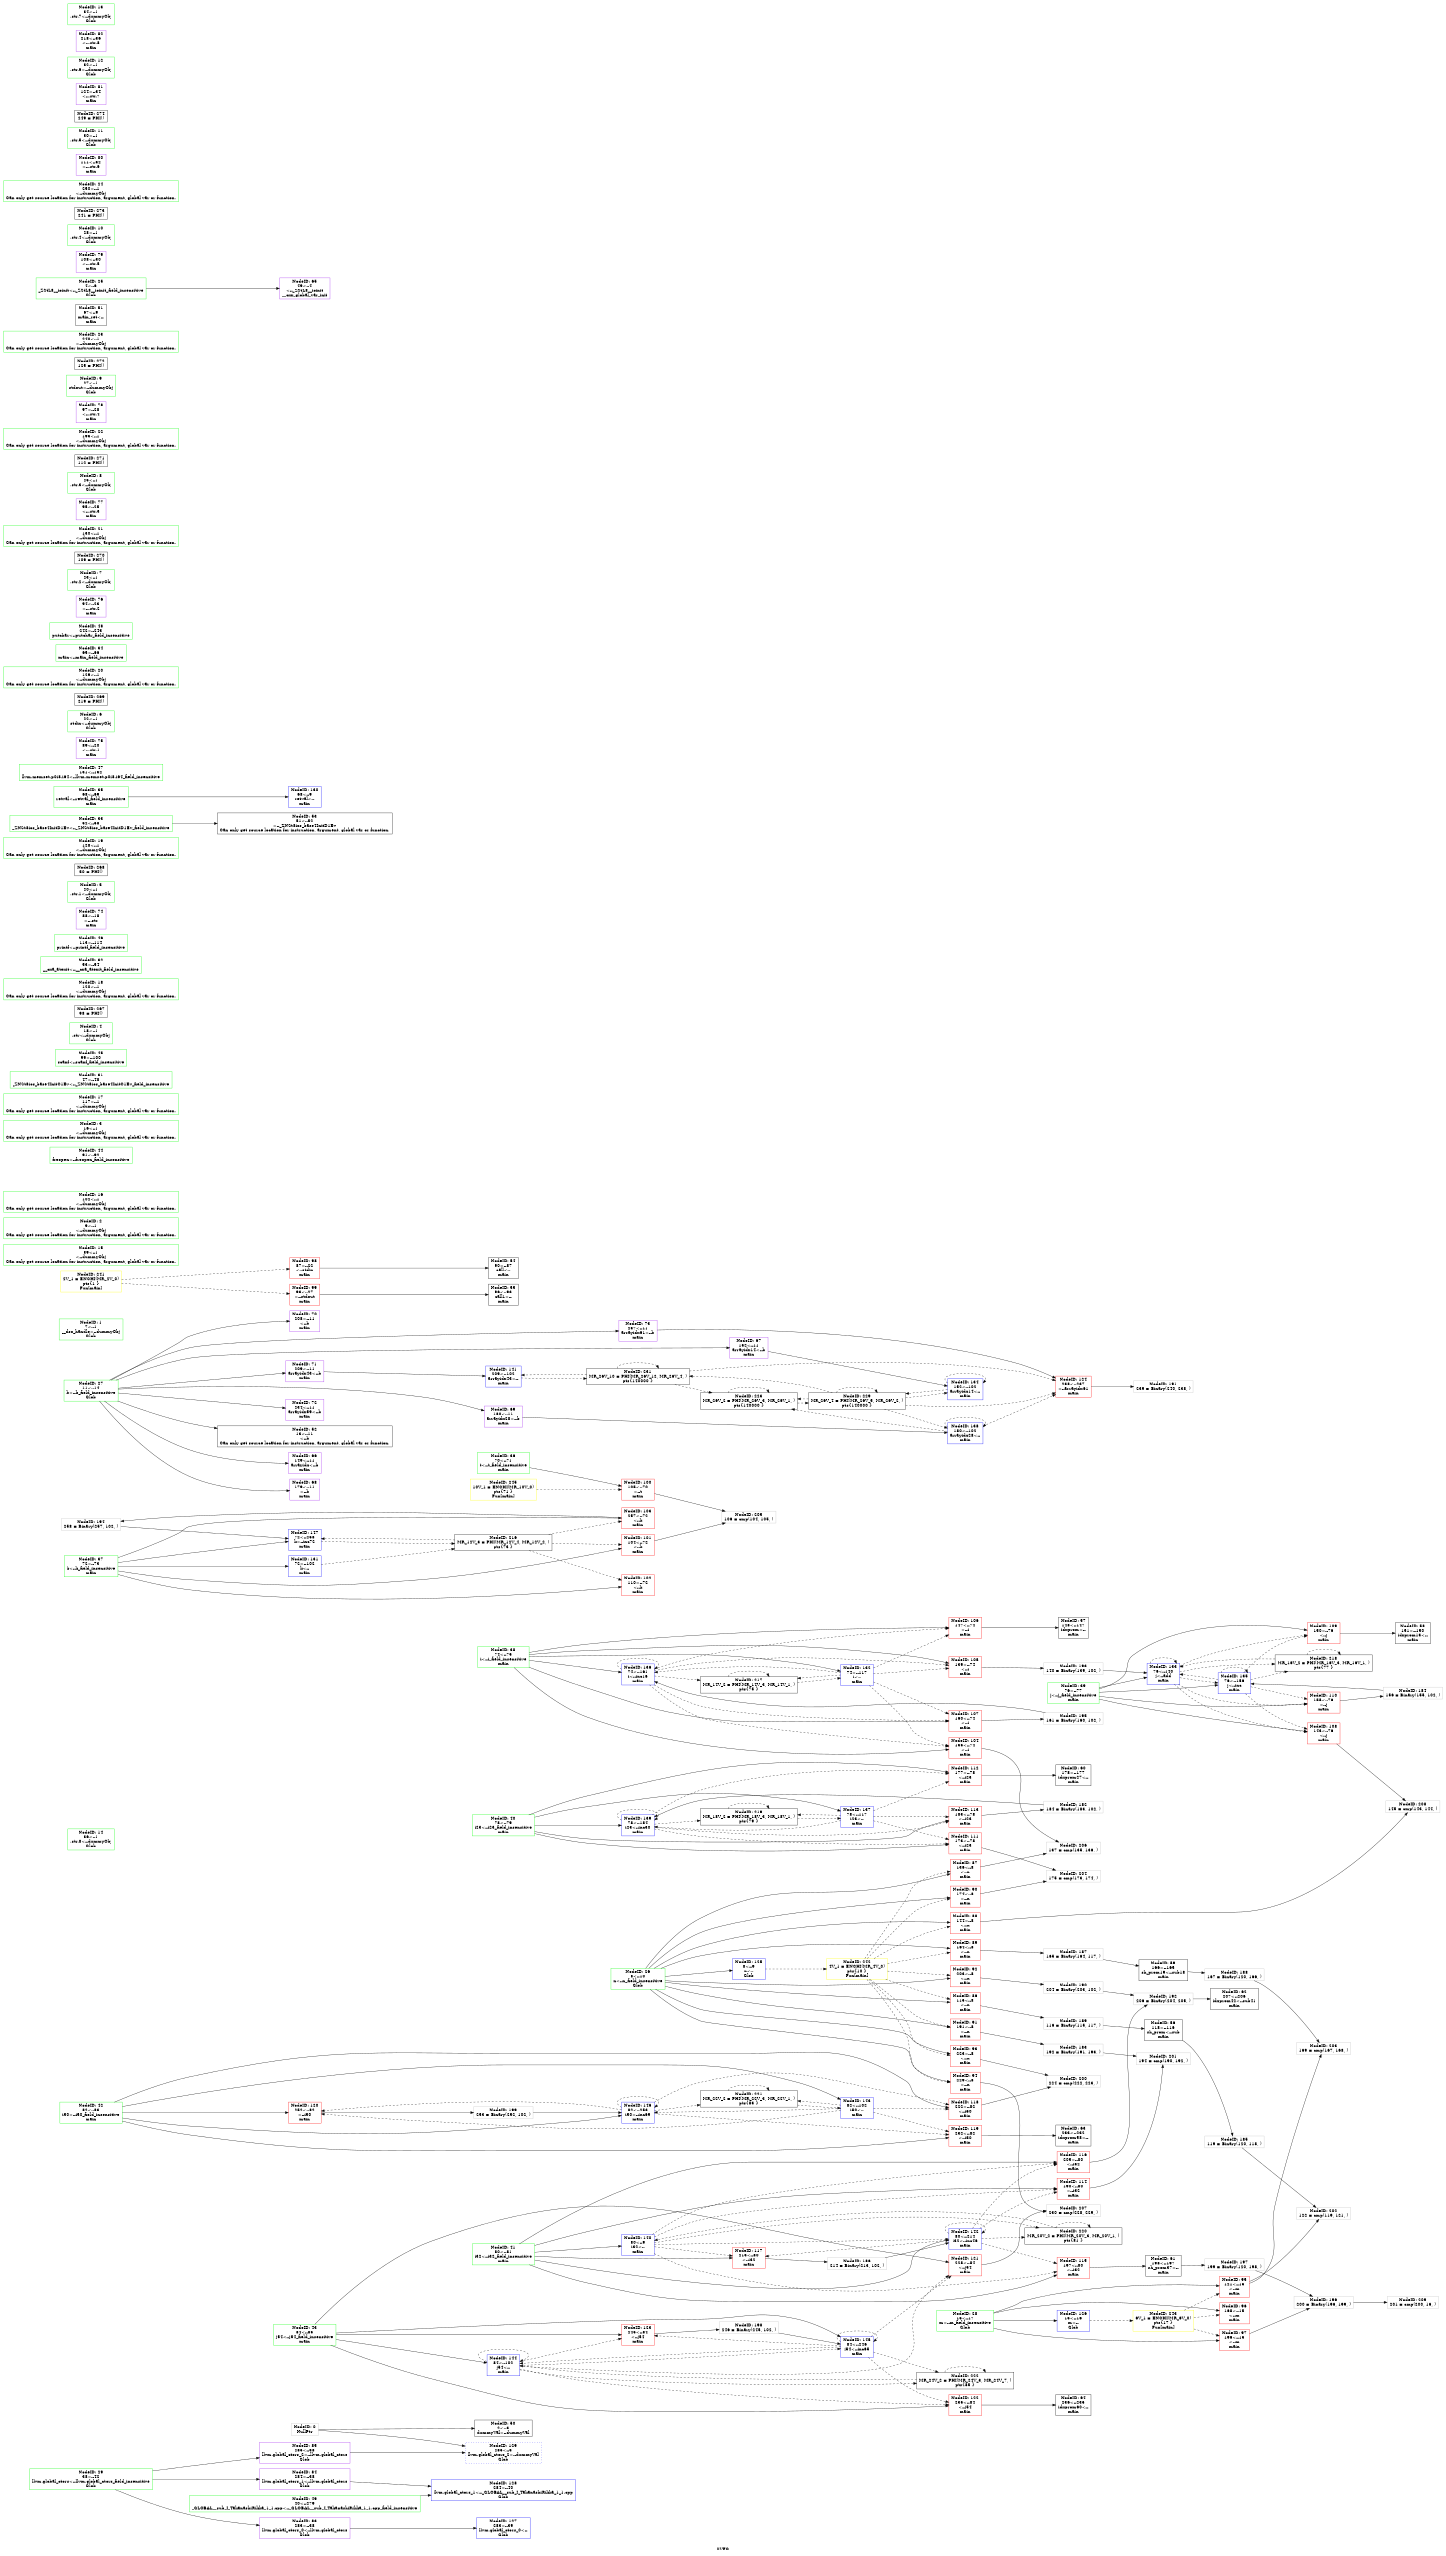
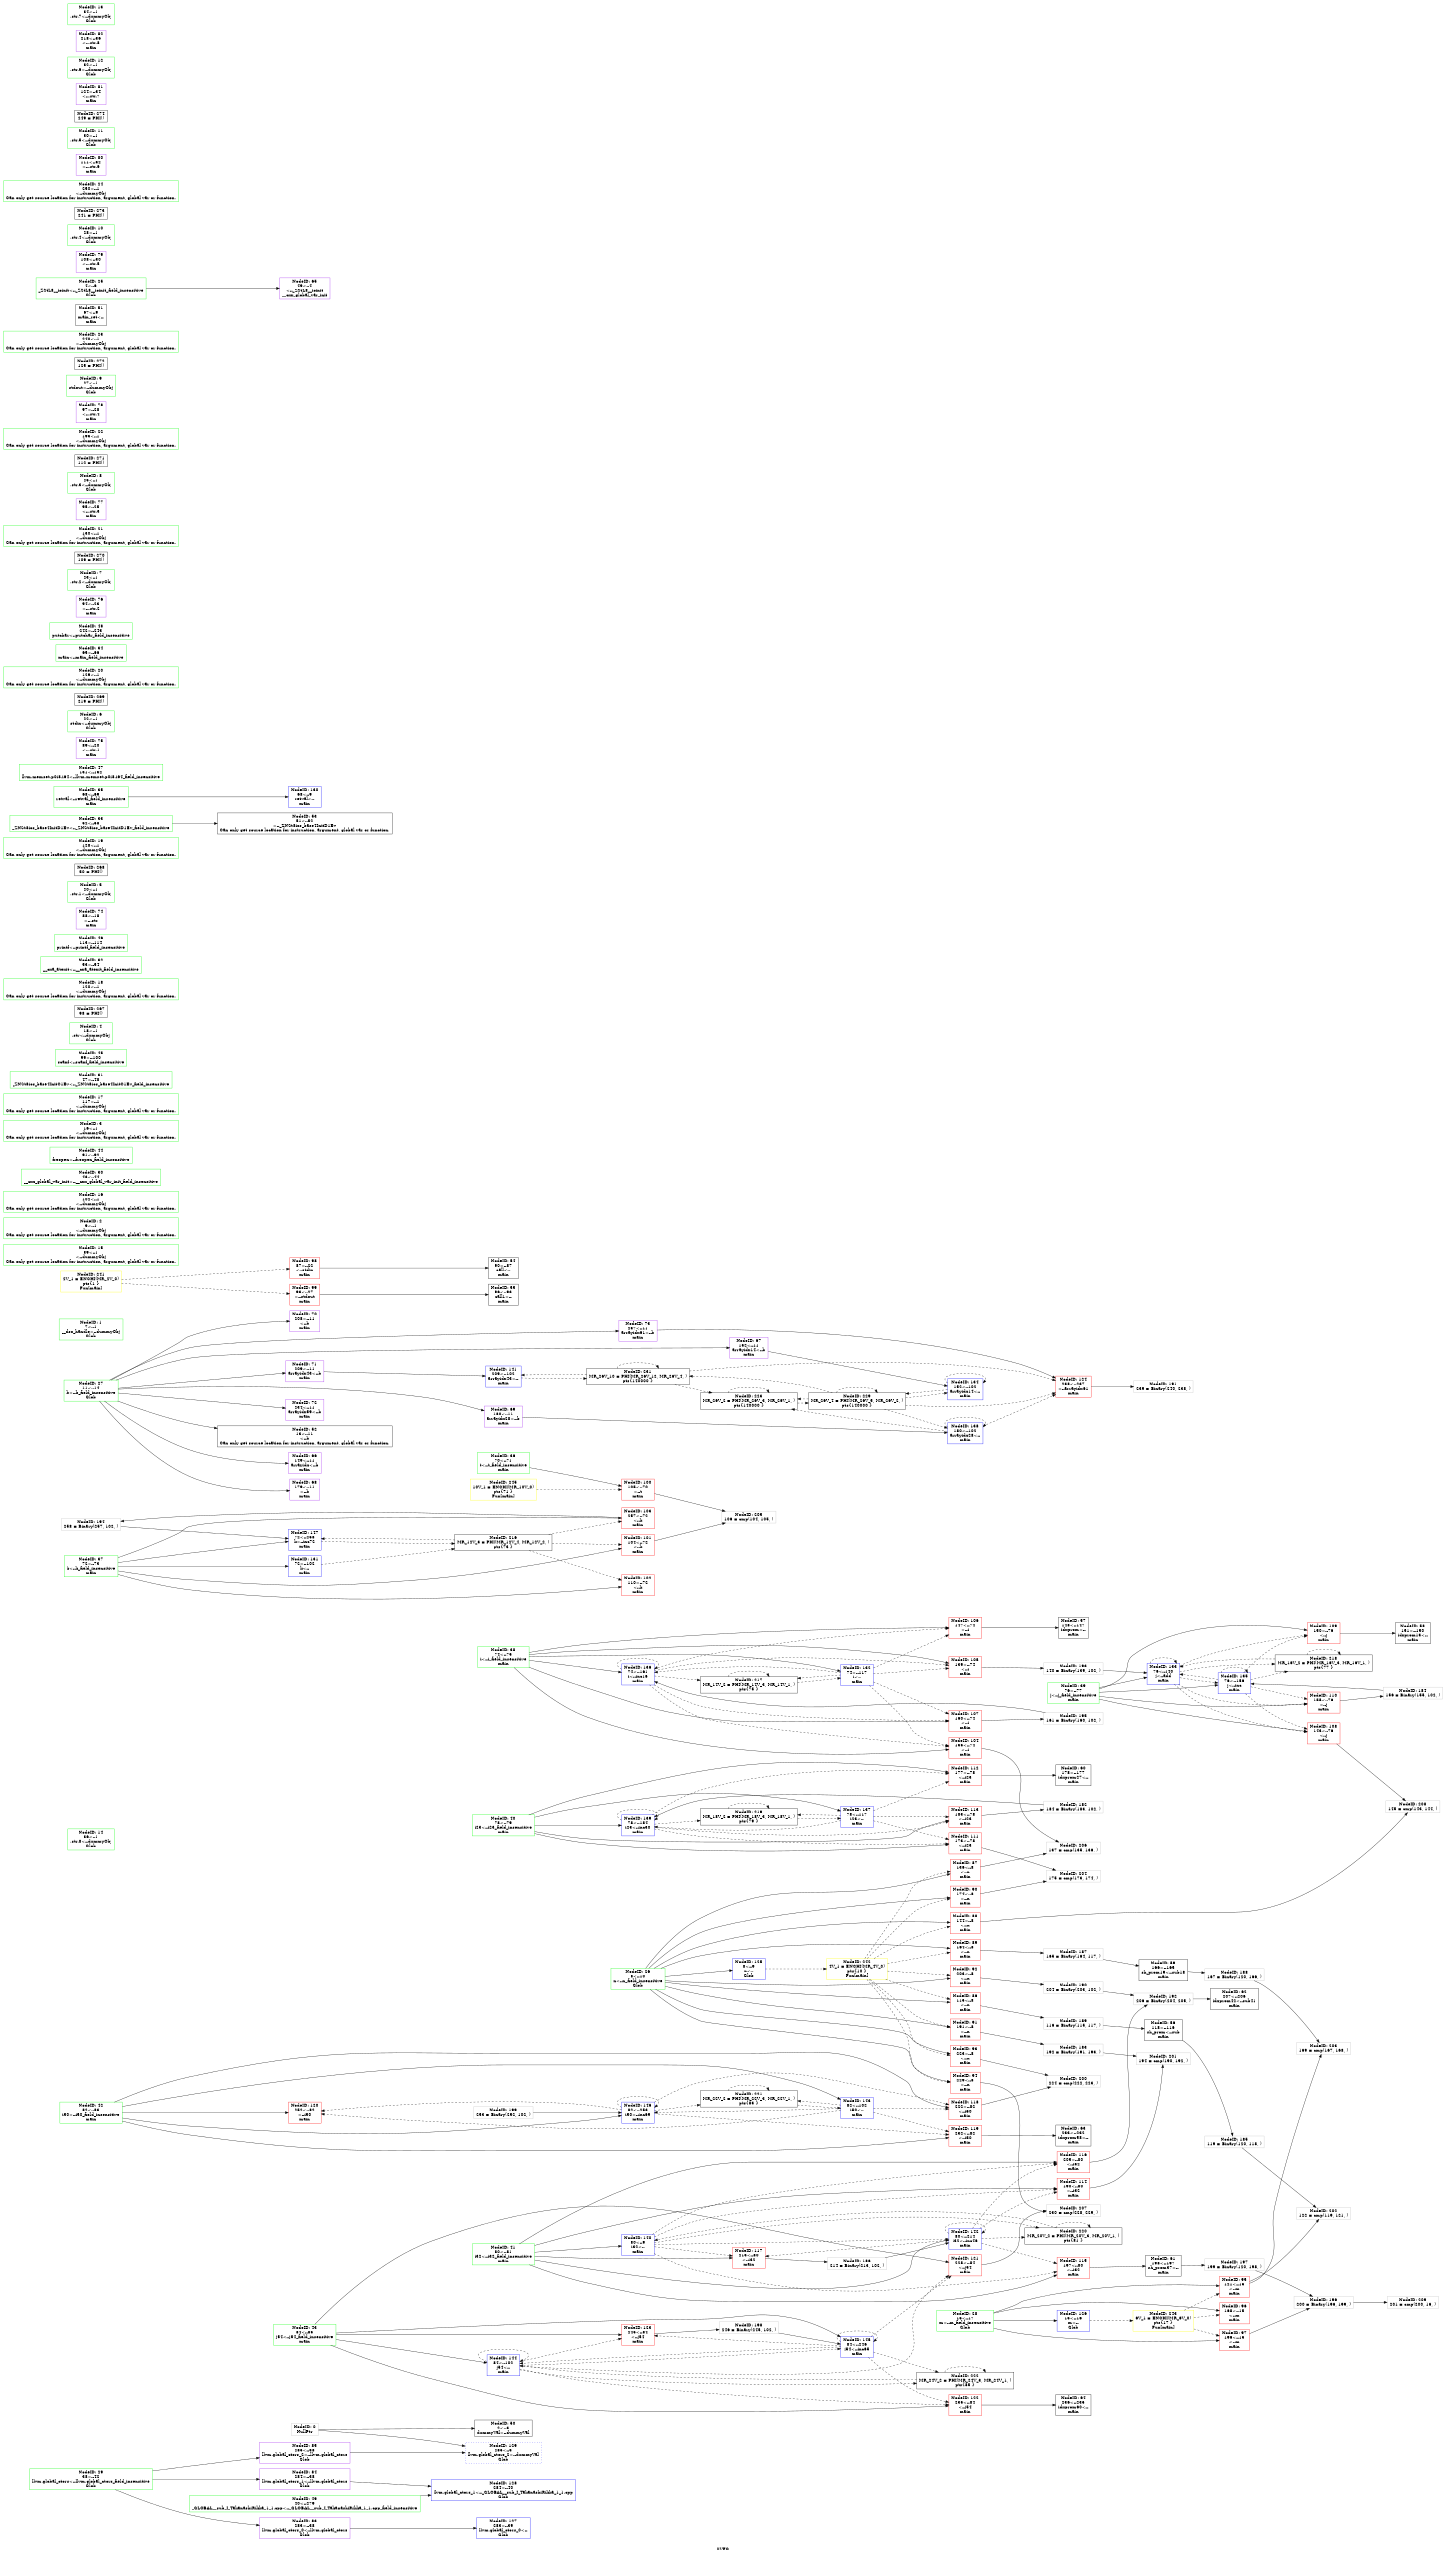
node "NodeID: 30": added
edge "NodeID: 120" -> "NodeID: 199": removed
node "NodeID: 222": text "MR_24V_2 = PHI(MR_24V_3, MR_24V_7, )" -> "MR_24V_2 = PHI(MR_24V_3, MR_24V_1, )"
